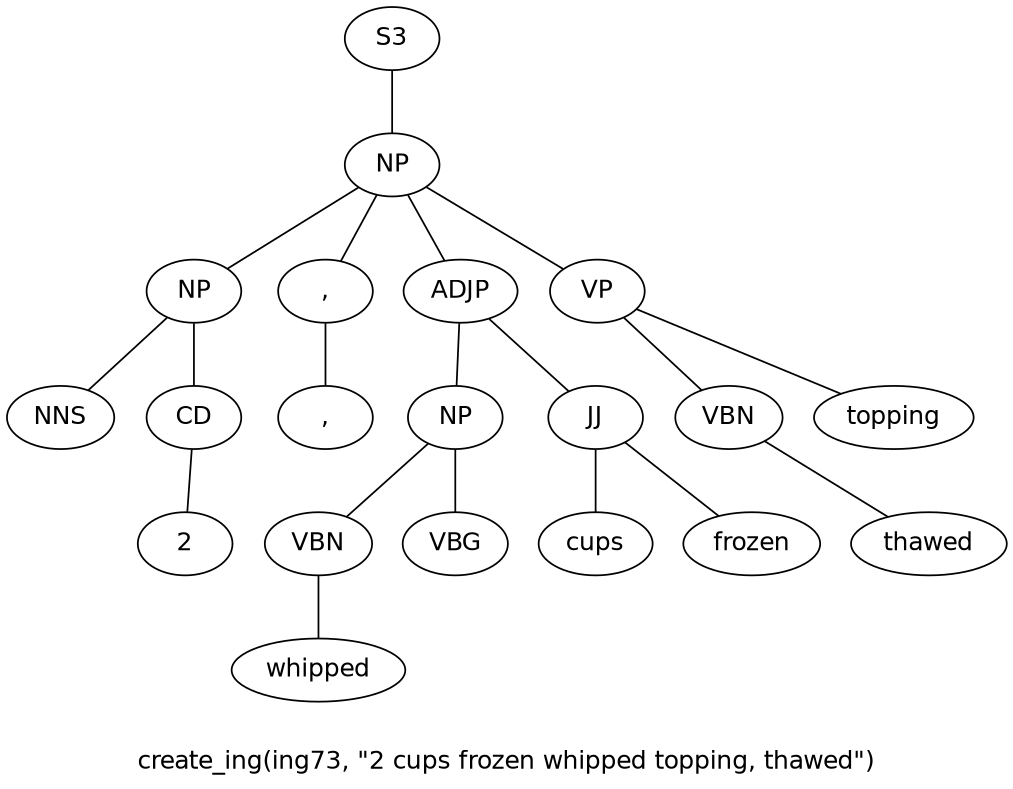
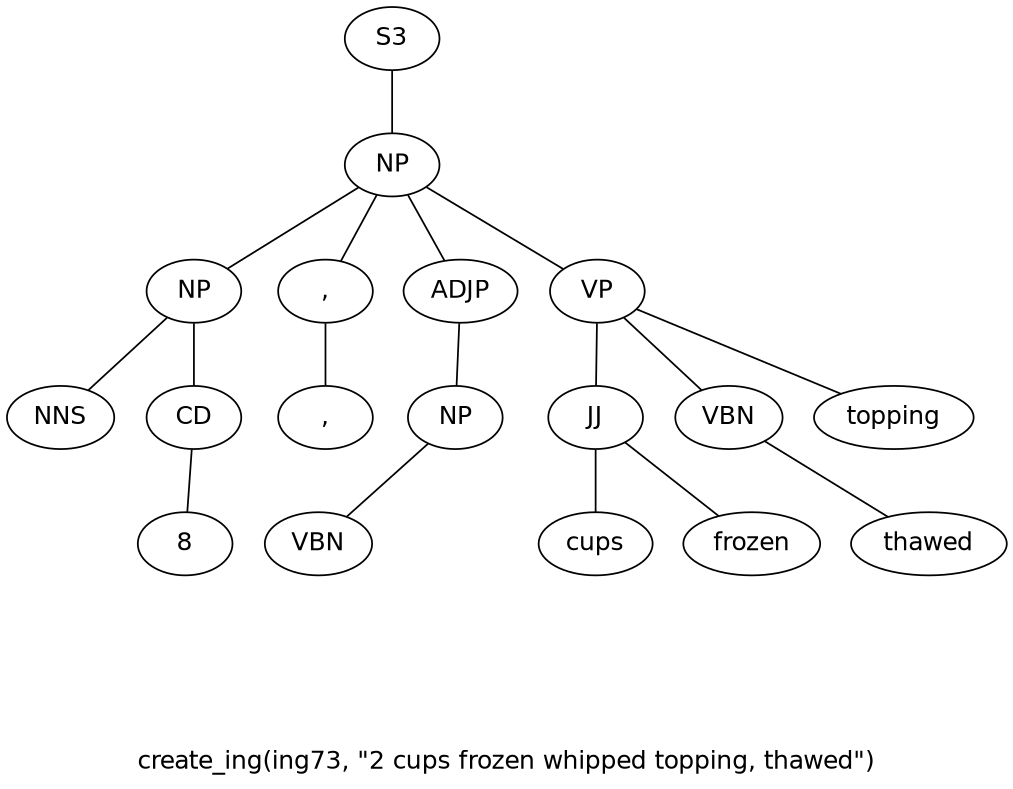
edge "ADJP" -- "JJ": now "VP" -- "JJ"
node "2": label "2" -> "8"
node "VBG": removed
node "whipped": removed
